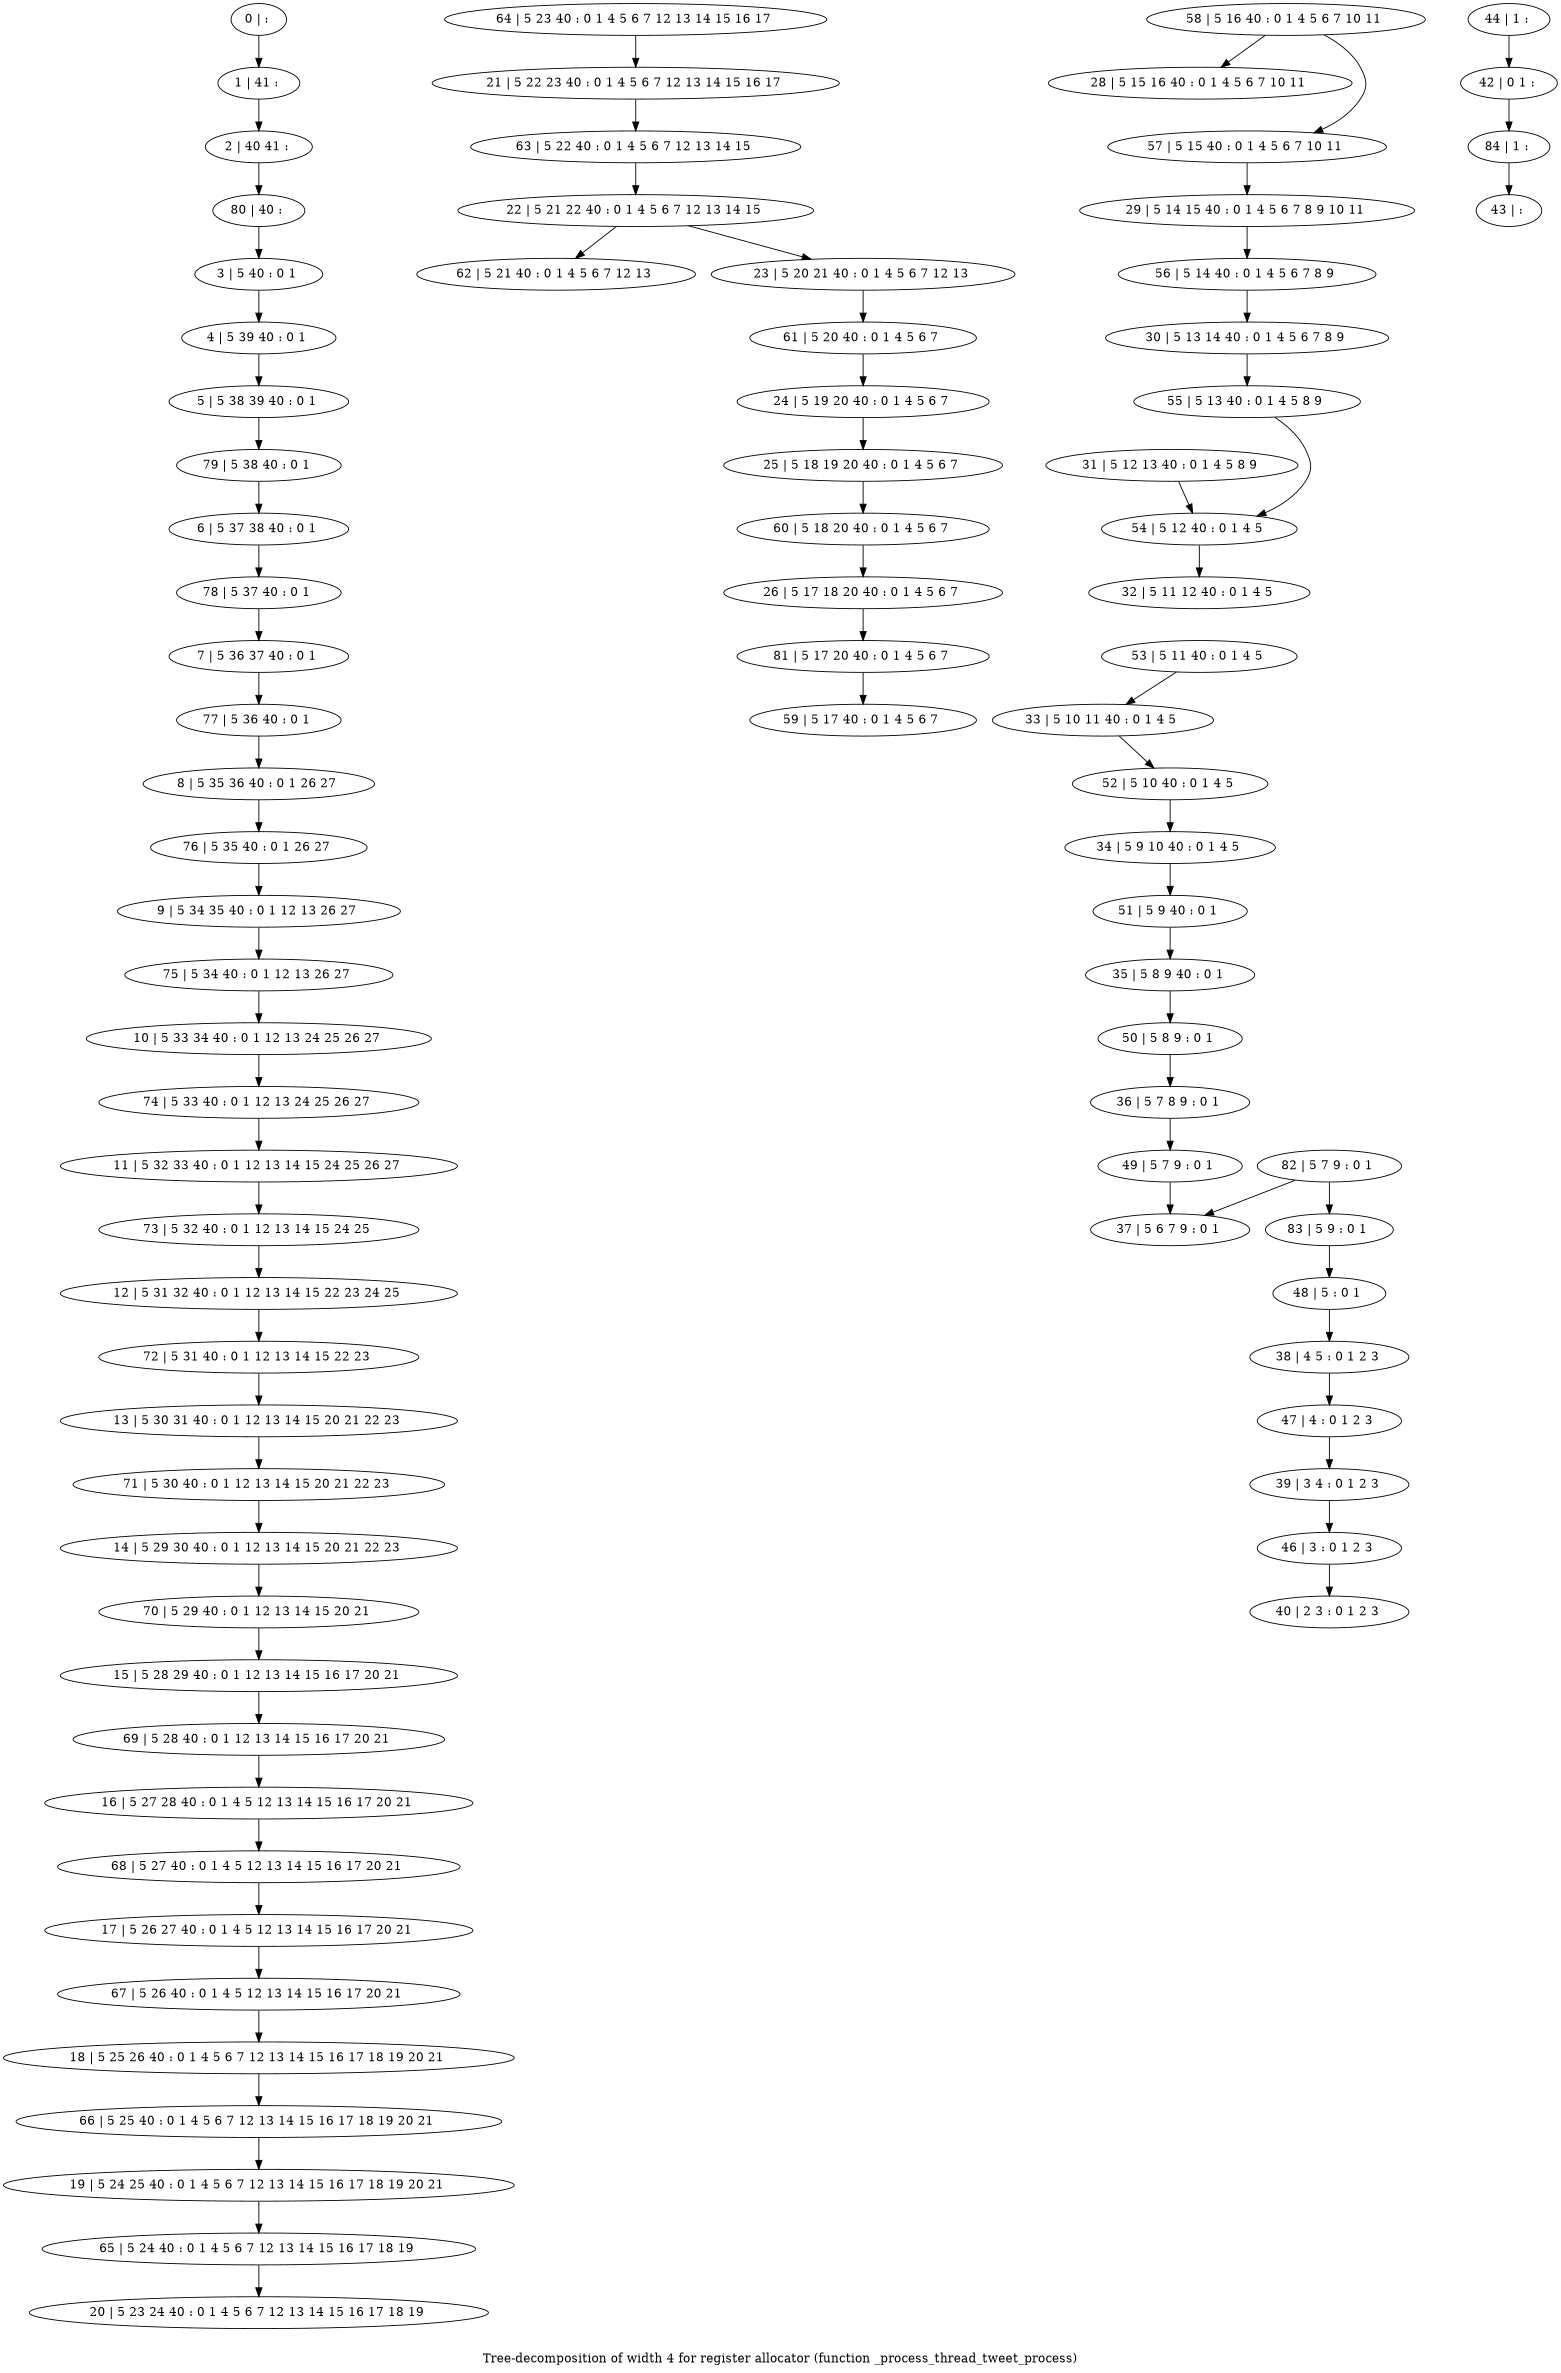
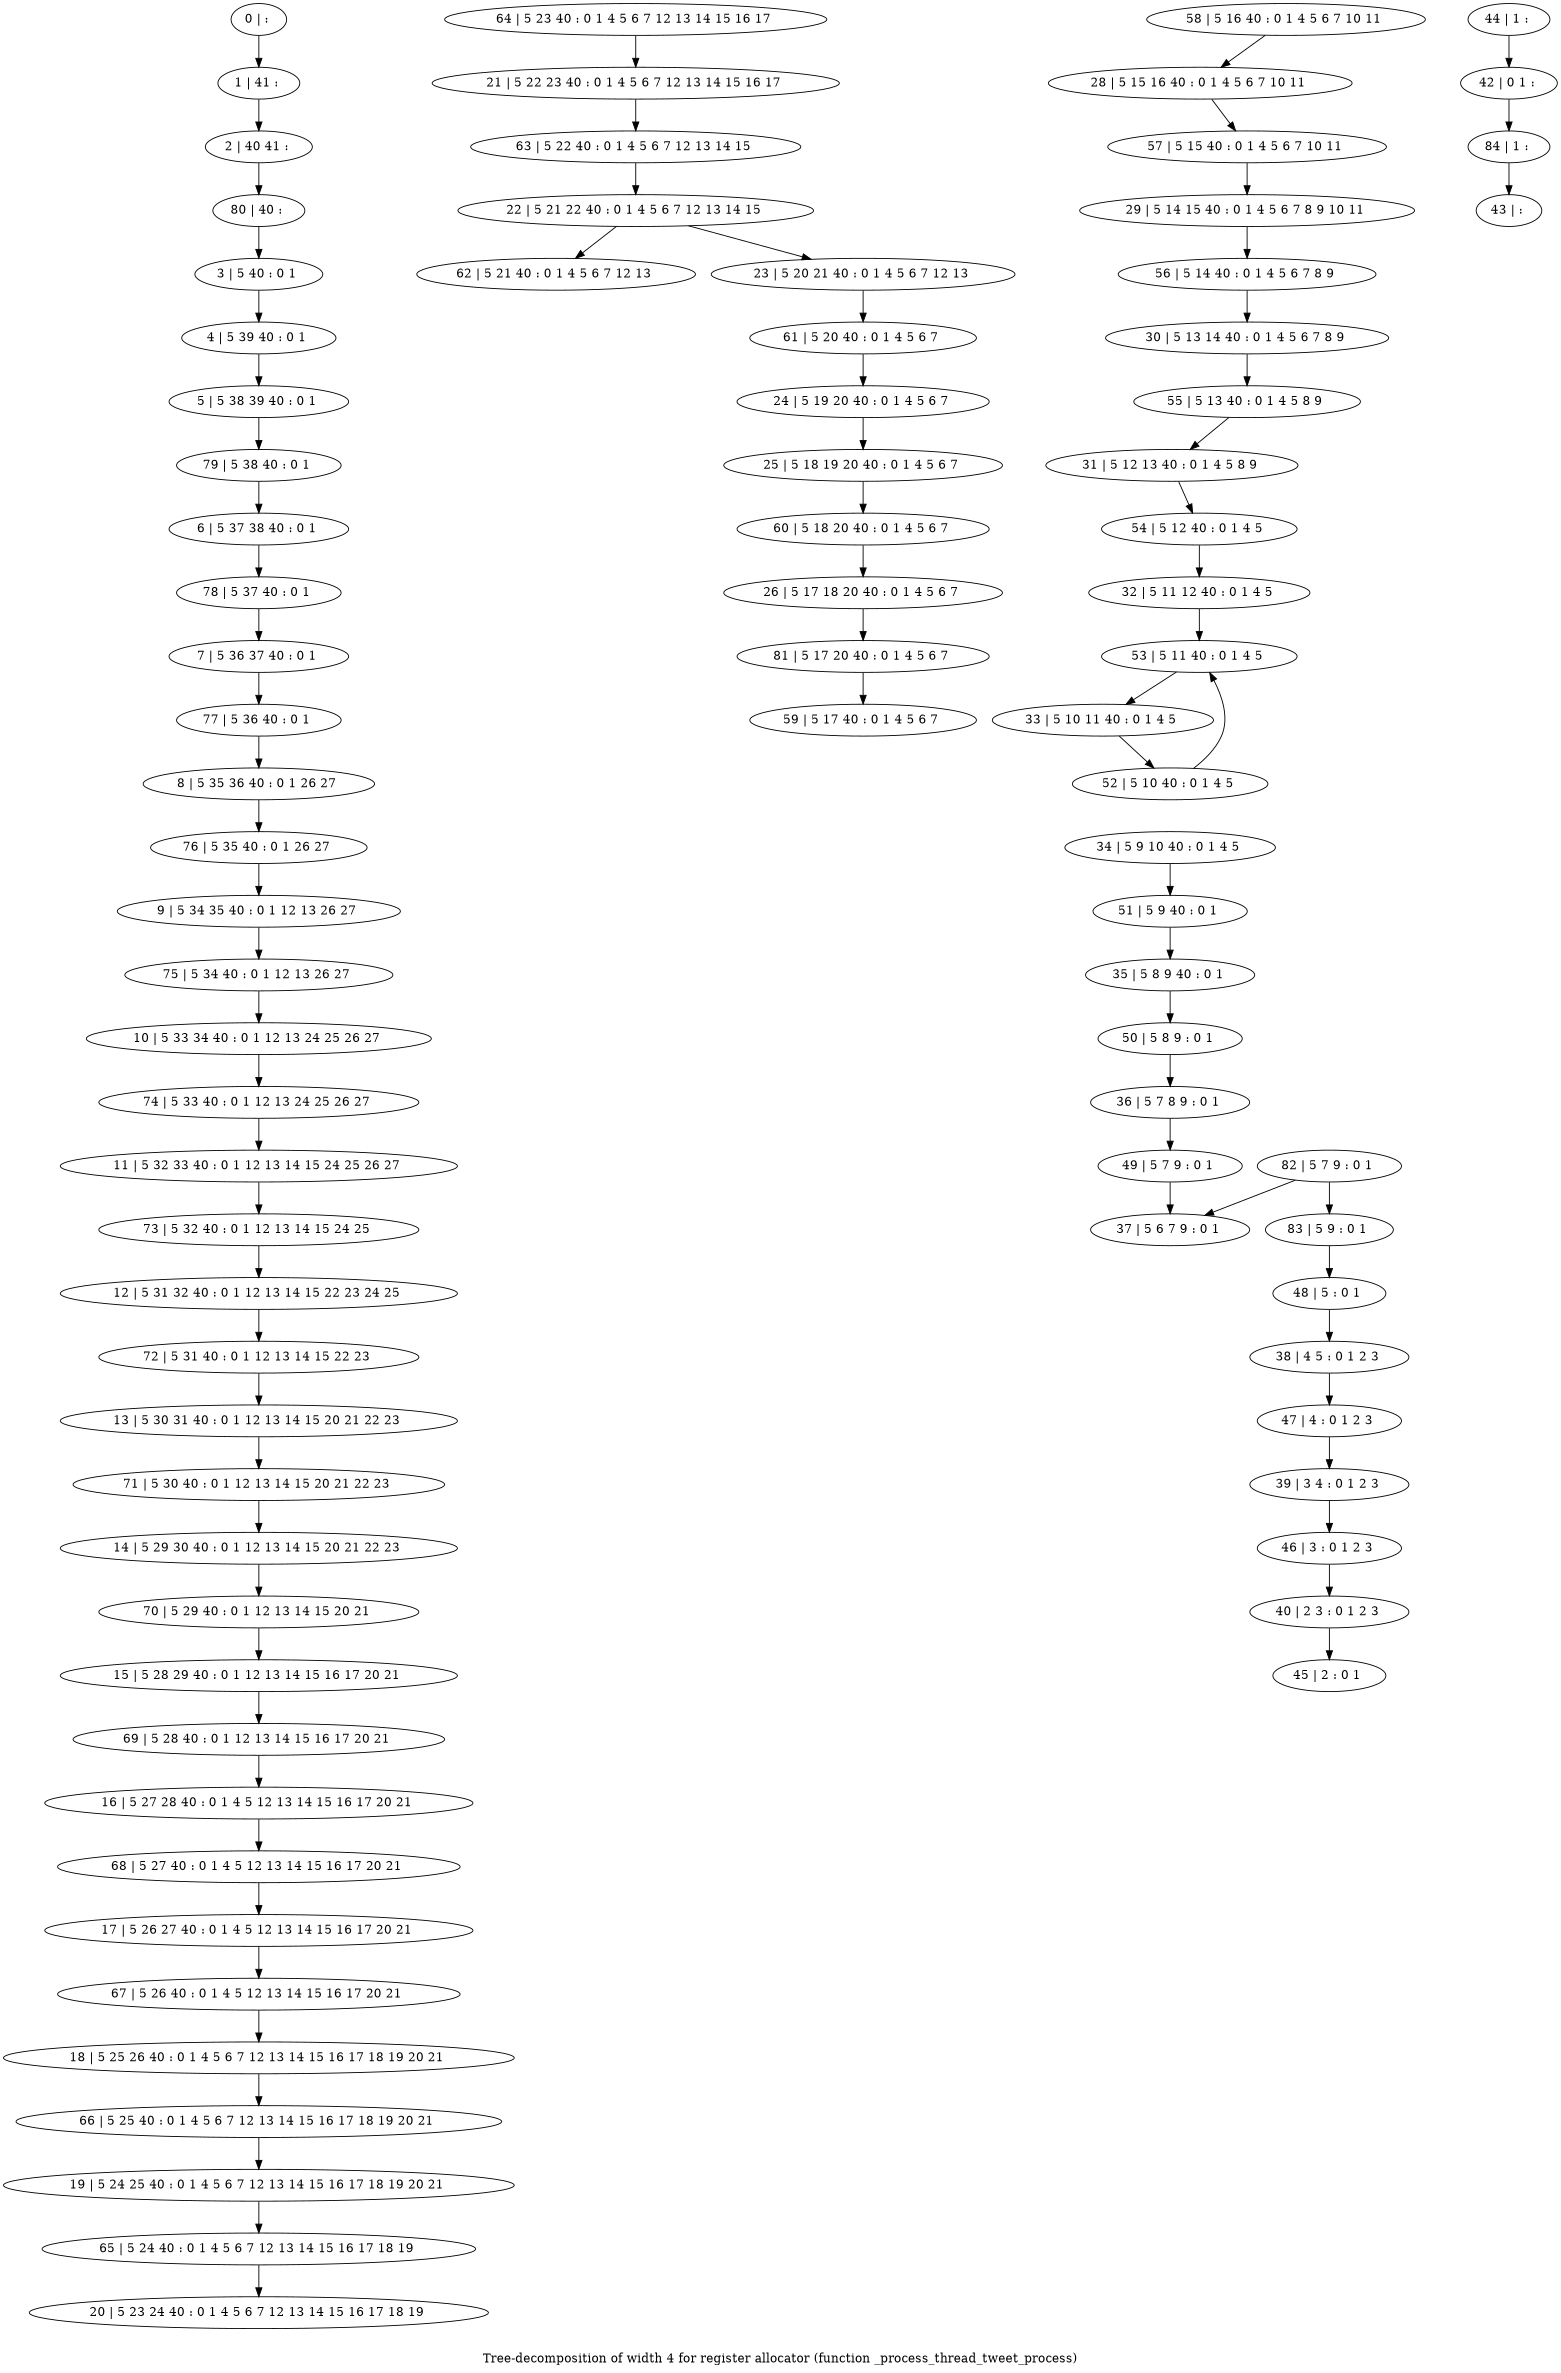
edge "58 | 5 16 40 : 0 1 4 5 6 7 10 11" -> "57 | 5 15 40 : 0 1 4 5 6 7 10 11": now "28 | 5 15 16 40 : 0 1 4 5 6 7 10 11" -> "57 | 5 15 40 : 0 1 4 5 6 7 10 11"
edge "55 | 5 13 40 : 0 1 4 5 8 9" -> "54 | 5 12 40 : 0 1 4 5": now "55 | 5 13 40 : 0 1 4 5 8 9" -> "31 | 5 12 13 40 : 0 1 4 5 8 9"
edge "32 | 5 11 12 40 : 0 1 4 5" -> "53 | 5 11 40 : 0 1 4 5": added
edge "52 | 5 10 40 : 0 1 4 5" -> "34 | 5 9 10 40 : 0 1 4 5": now "52 | 5 10 40 : 0 1 4 5" -> "53 | 5 11 40 : 0 1 4 5"
node "45 | 2 : 0 1": added
